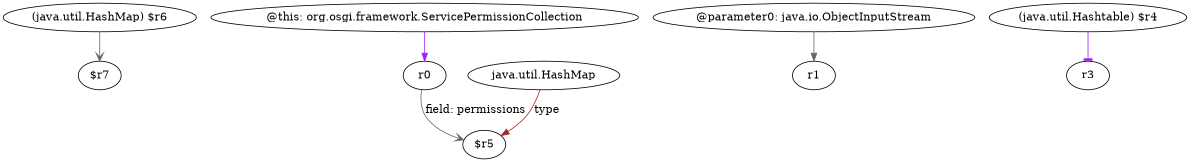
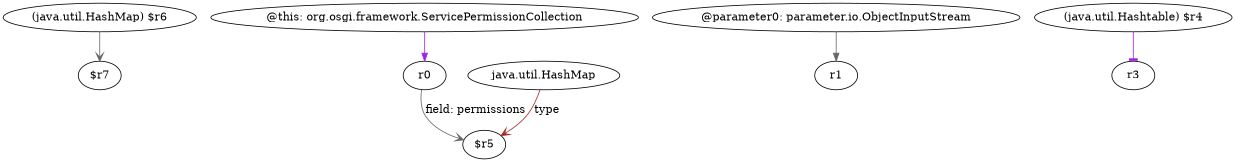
node "@parameter0: java.io.ObjectInputStream": label "@parameter0: java.io.ObjectInputStream" -> "@parameter0: parameter.io.ObjectInputStream"
edge "java.util.HashMap" -> "$r5": arrowhead normal -> vee
